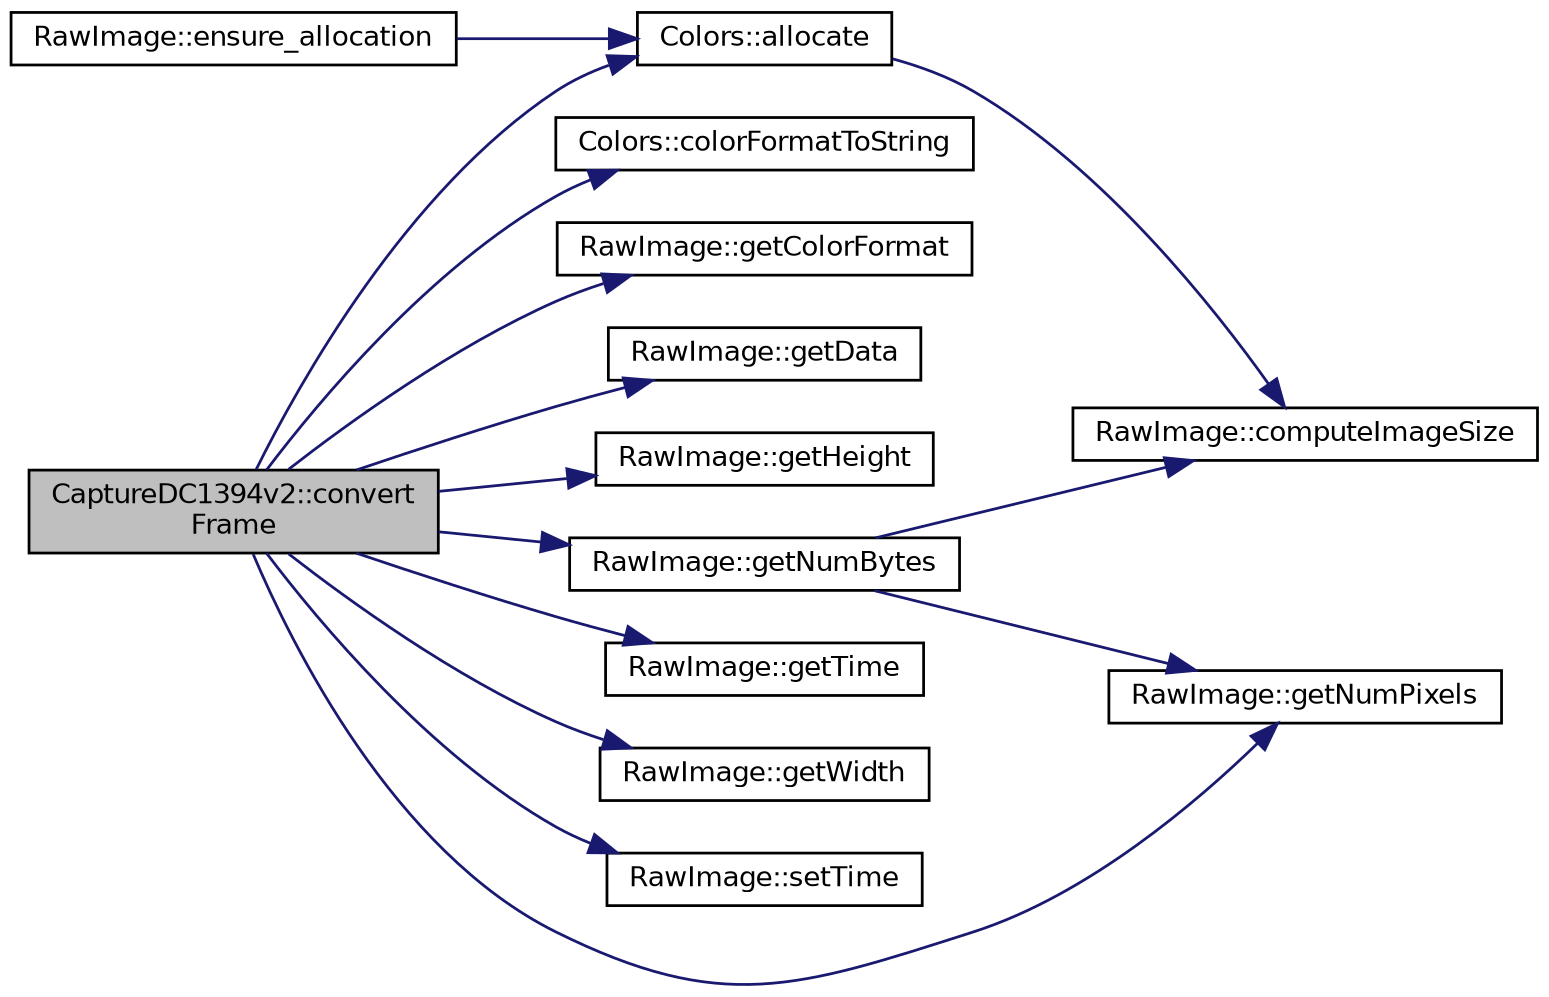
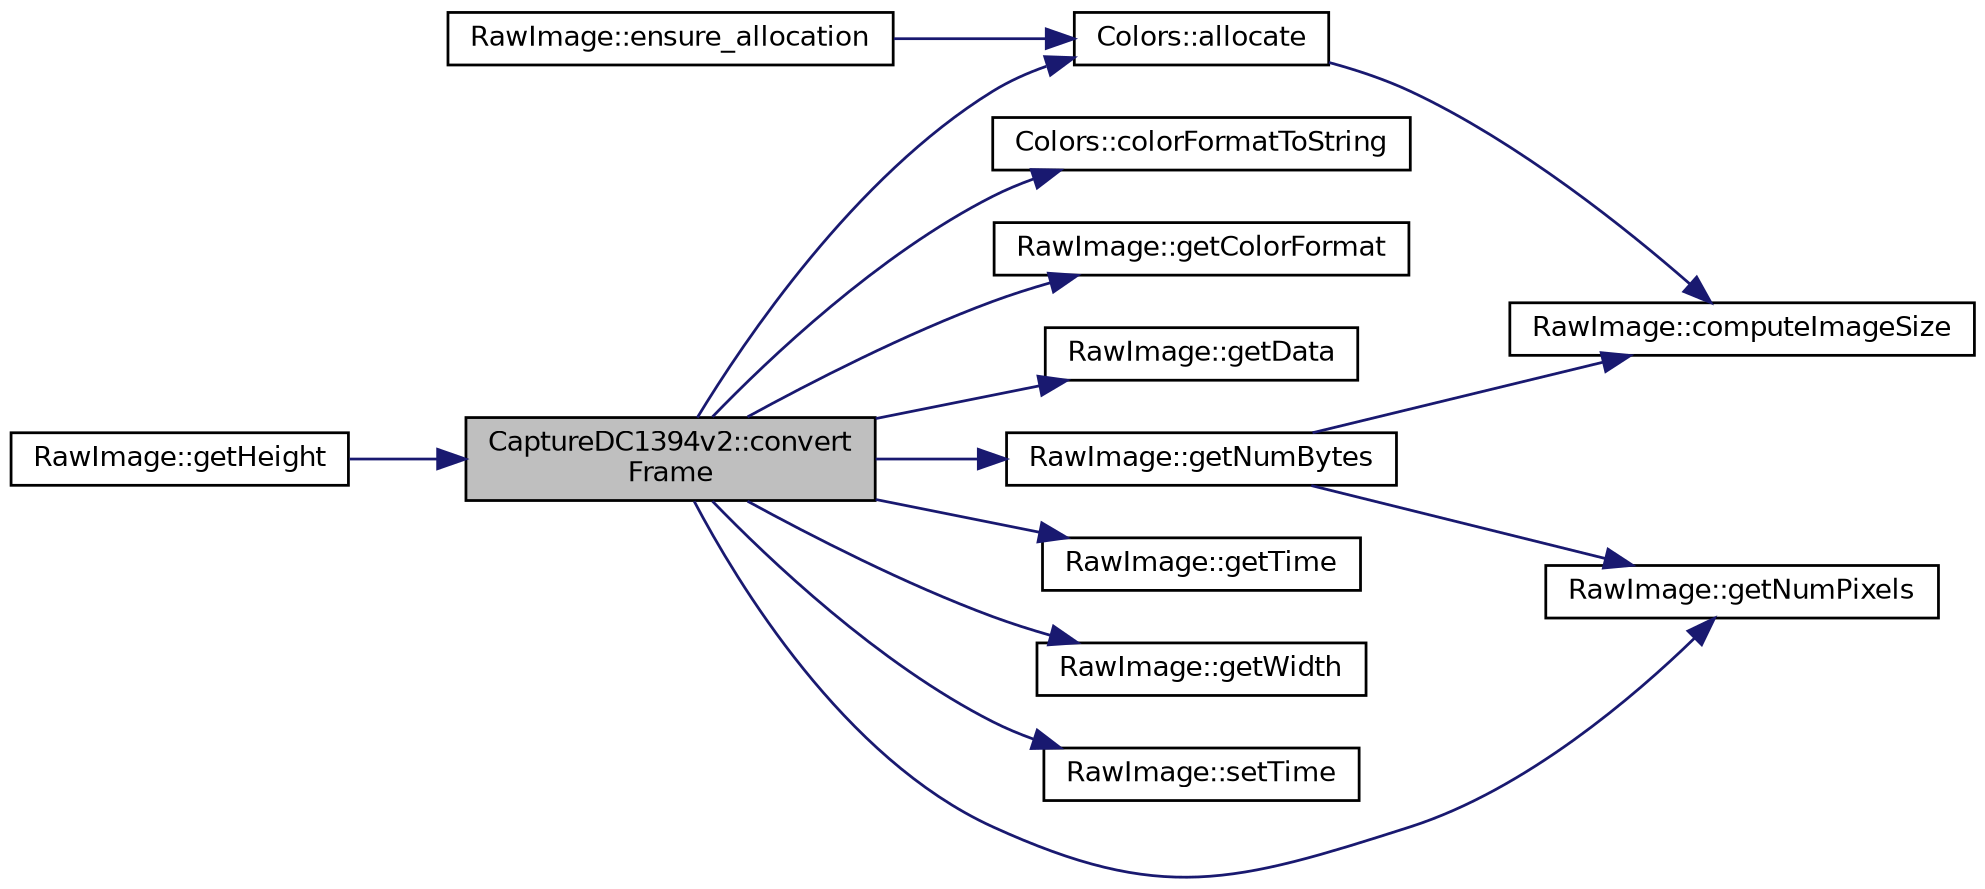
edge "CaptureDC1394v2::convert Frame" -> "RawImage::getHeight": reversed
